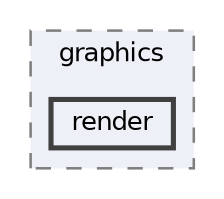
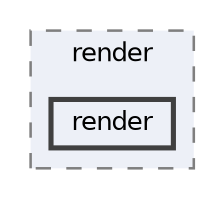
cluster "graphics": label "graphics" -> "render"
